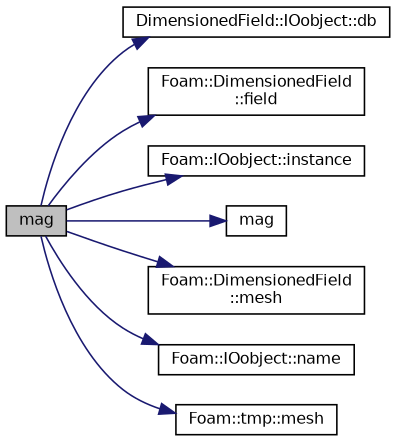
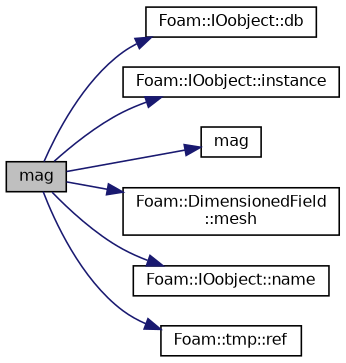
node "DimensionedField::IOobject::db": label "DimensionedField::IOobject::db" -> "Foam::IOobject::db"
node "Foam::DimensionedField ::field": removed
node "Foam::tmp::mesh": label "Foam::tmp::mesh" -> "Foam::tmp::ref"
